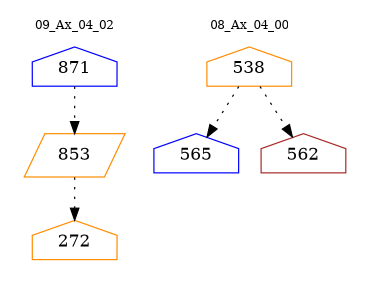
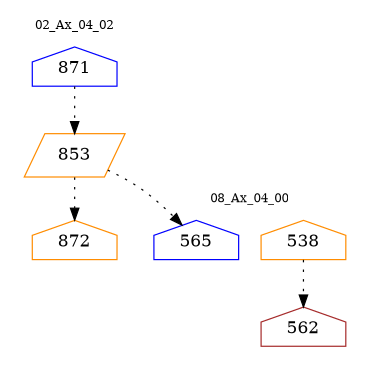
cluster "09_Ax_04_02": label "09_Ax_04_02" -> "02_Ax_04_02"
edge "538" -> "565": now "853" -> "565"
node "272": label "272" -> "872"
